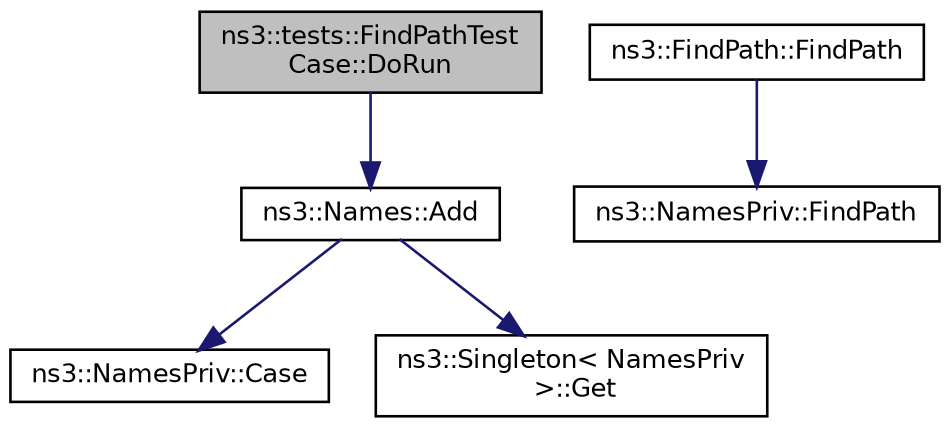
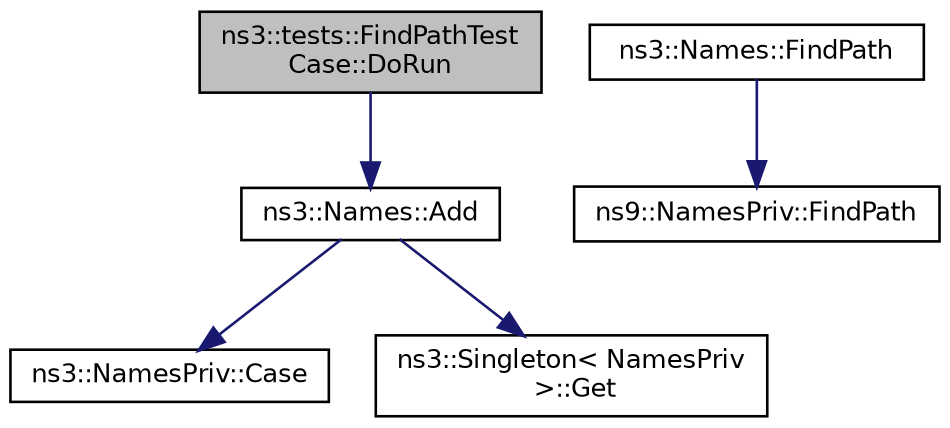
node "ns3::FindPath::FindPath": label "ns3::FindPath::FindPath" -> "ns3::Names::FindPath"
node "ns3::NamesPriv::FindPath": label "ns3::NamesPriv::FindPath" -> "ns9::NamesPriv::FindPath"
